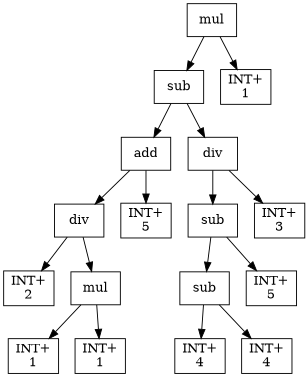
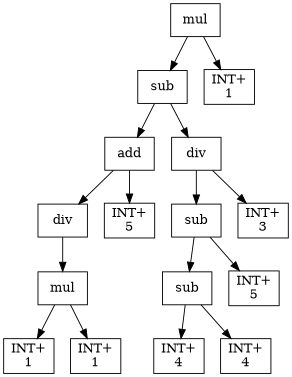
node "INT+ 2": removed
